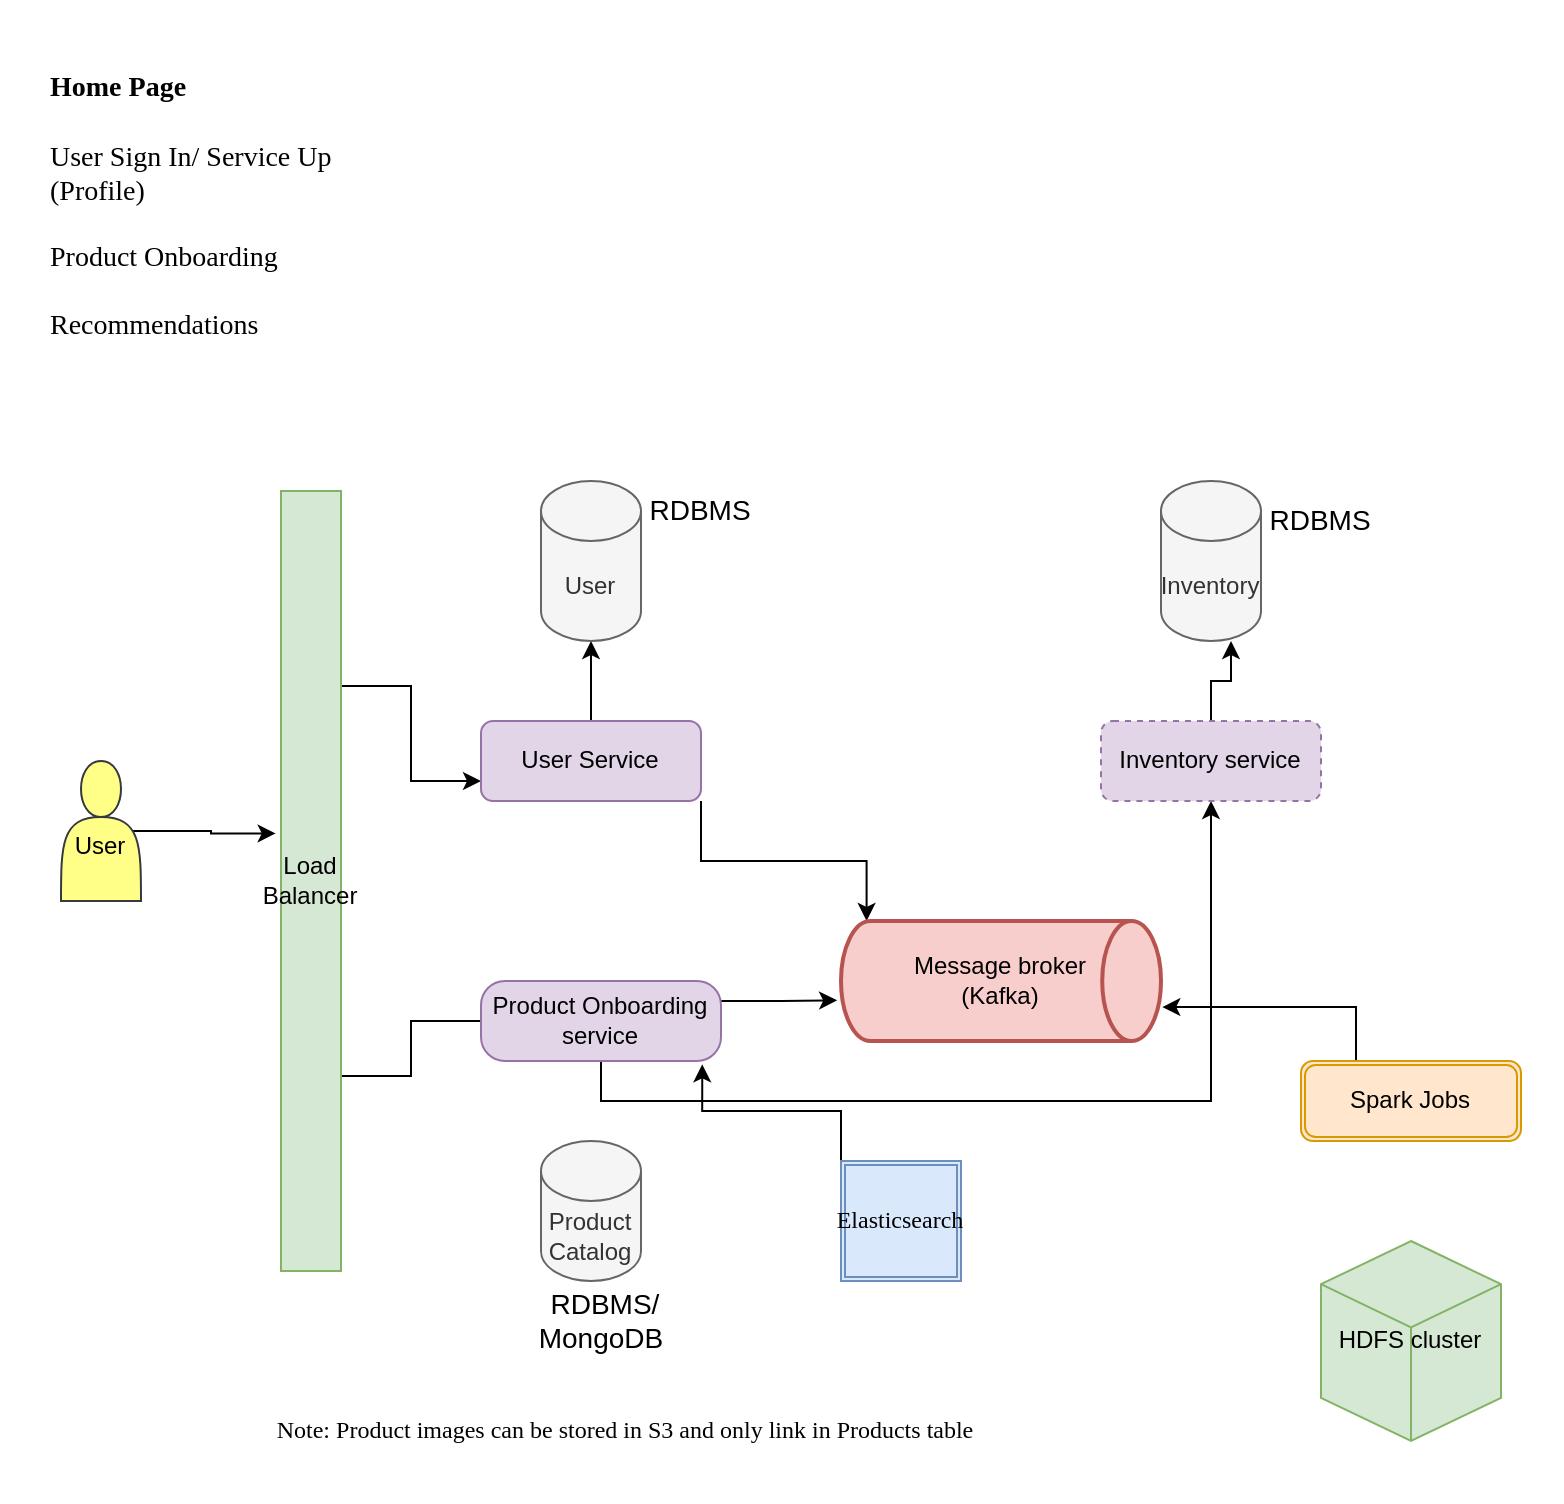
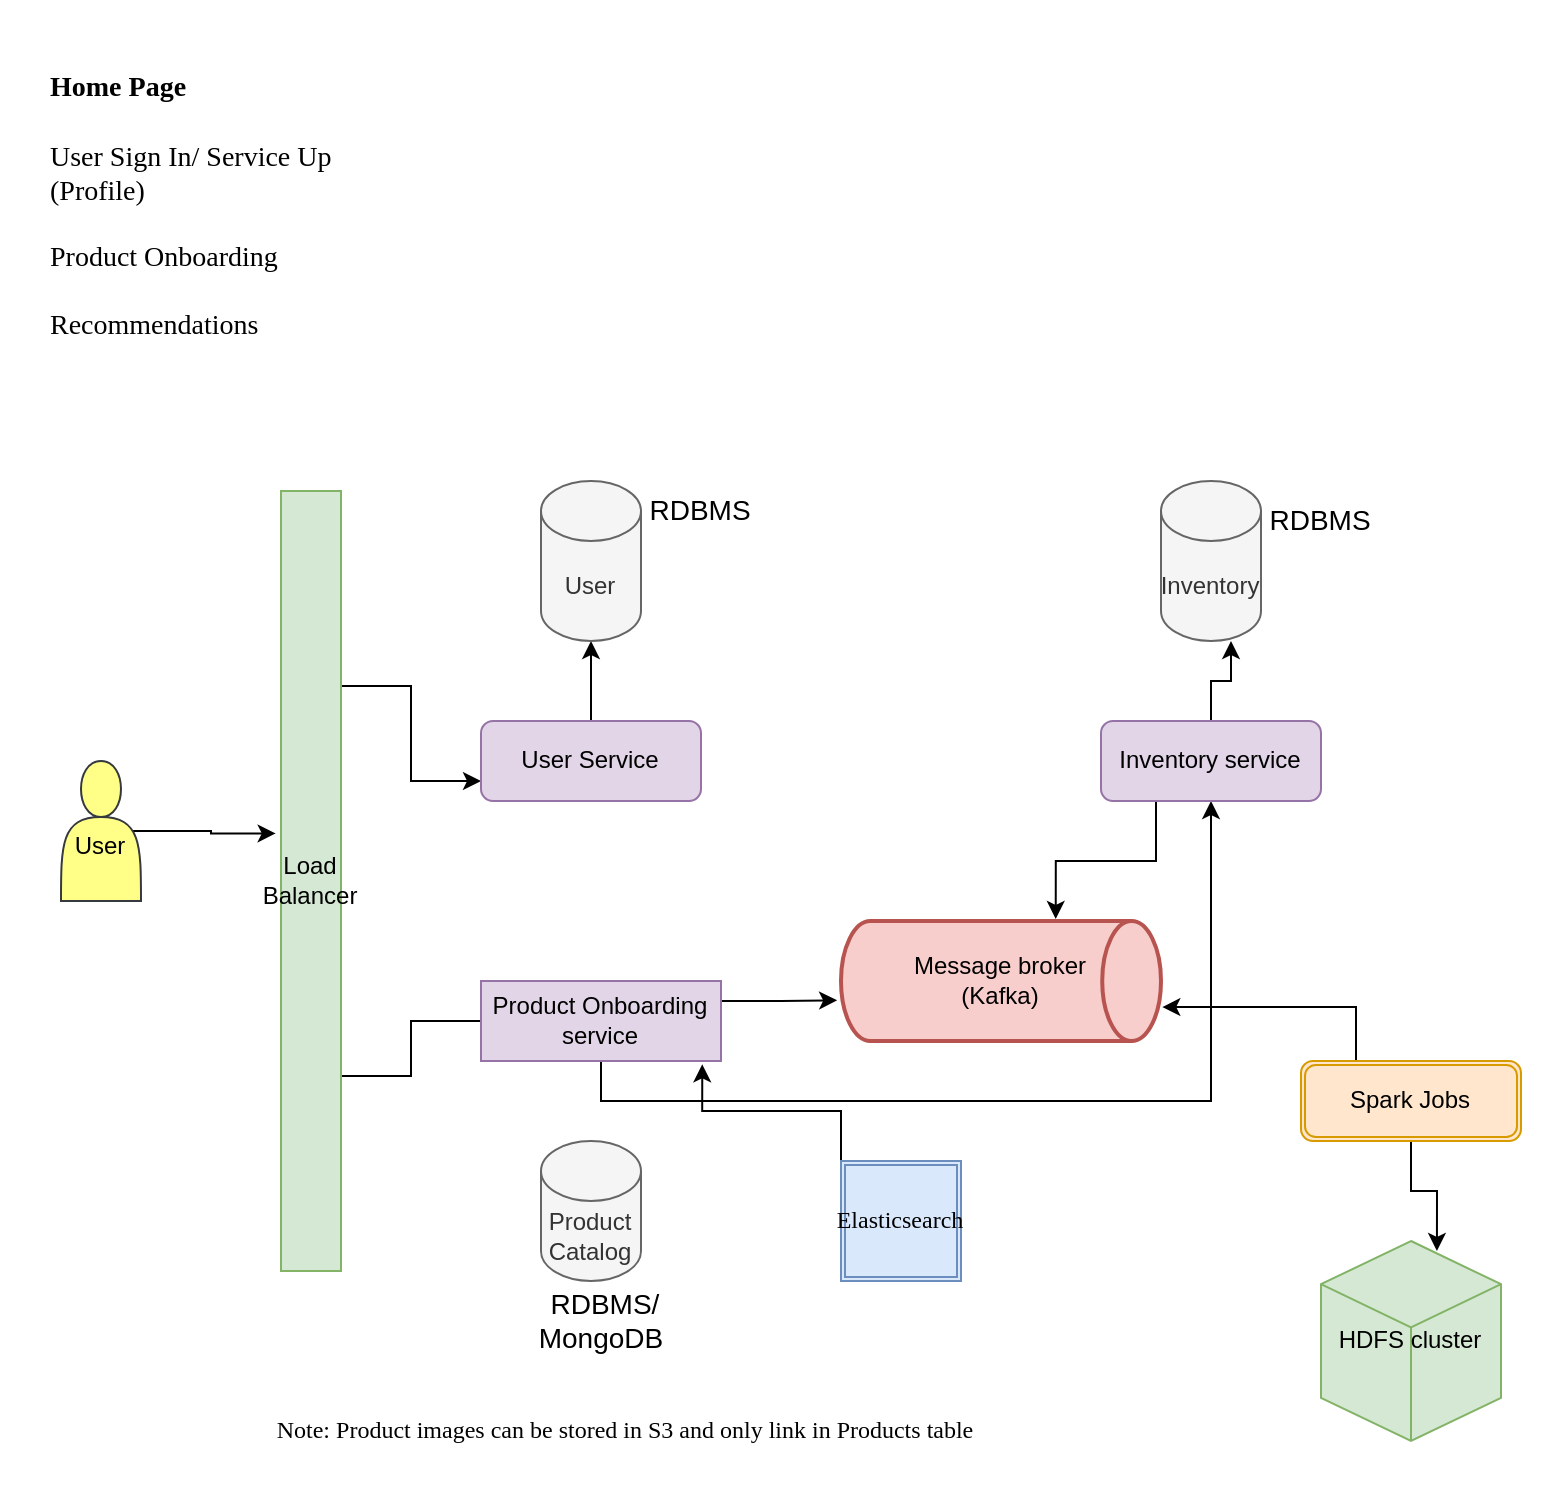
node "Inventory service": style dashed -> solid
edge "User Service" -> "Message broker (Kafka)": removed
edge "Inventory service" -> "Message broker (Kafka)": added
node "Product Onboarding service": shape rounded rectangle -> rectangle
edge "Spark Jobs" -> "HDFS cluster": added
